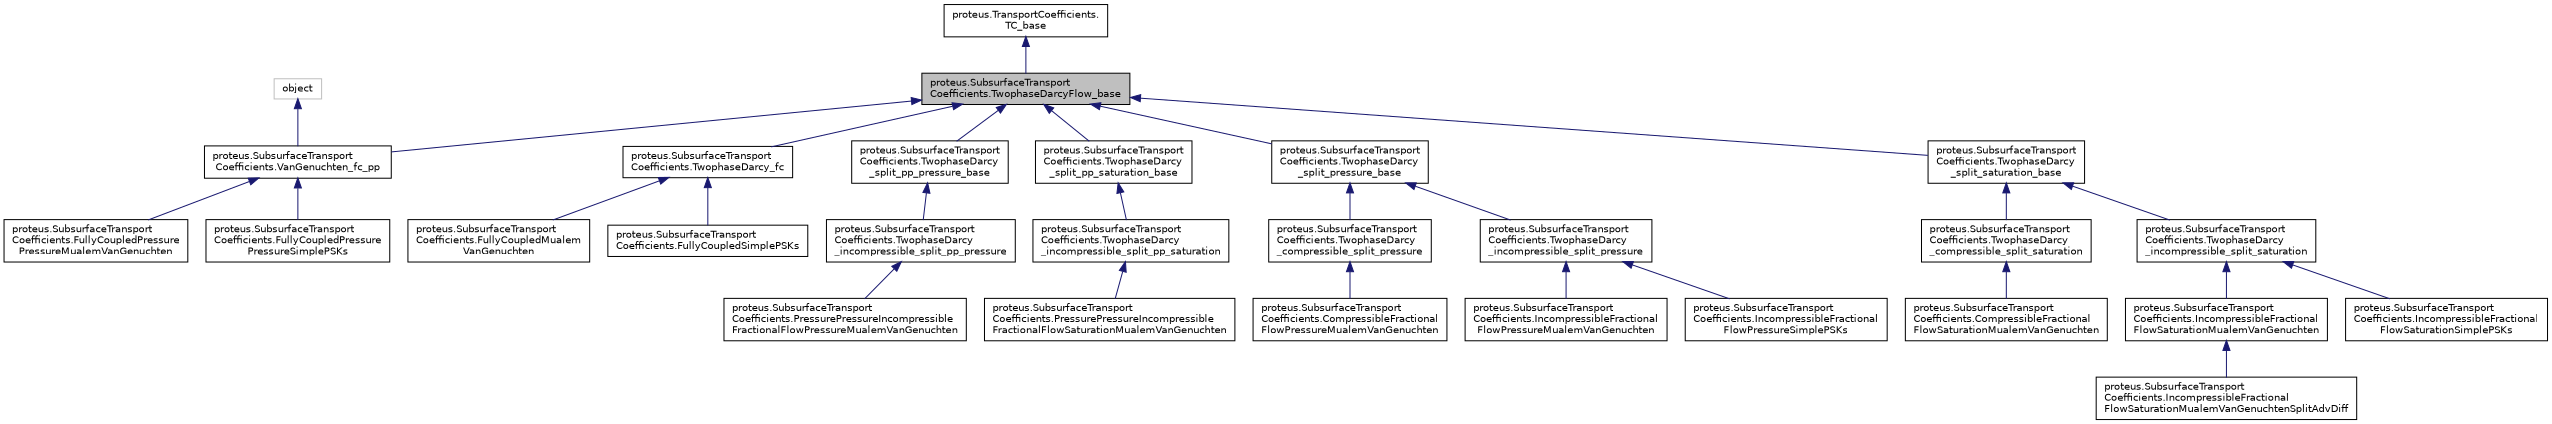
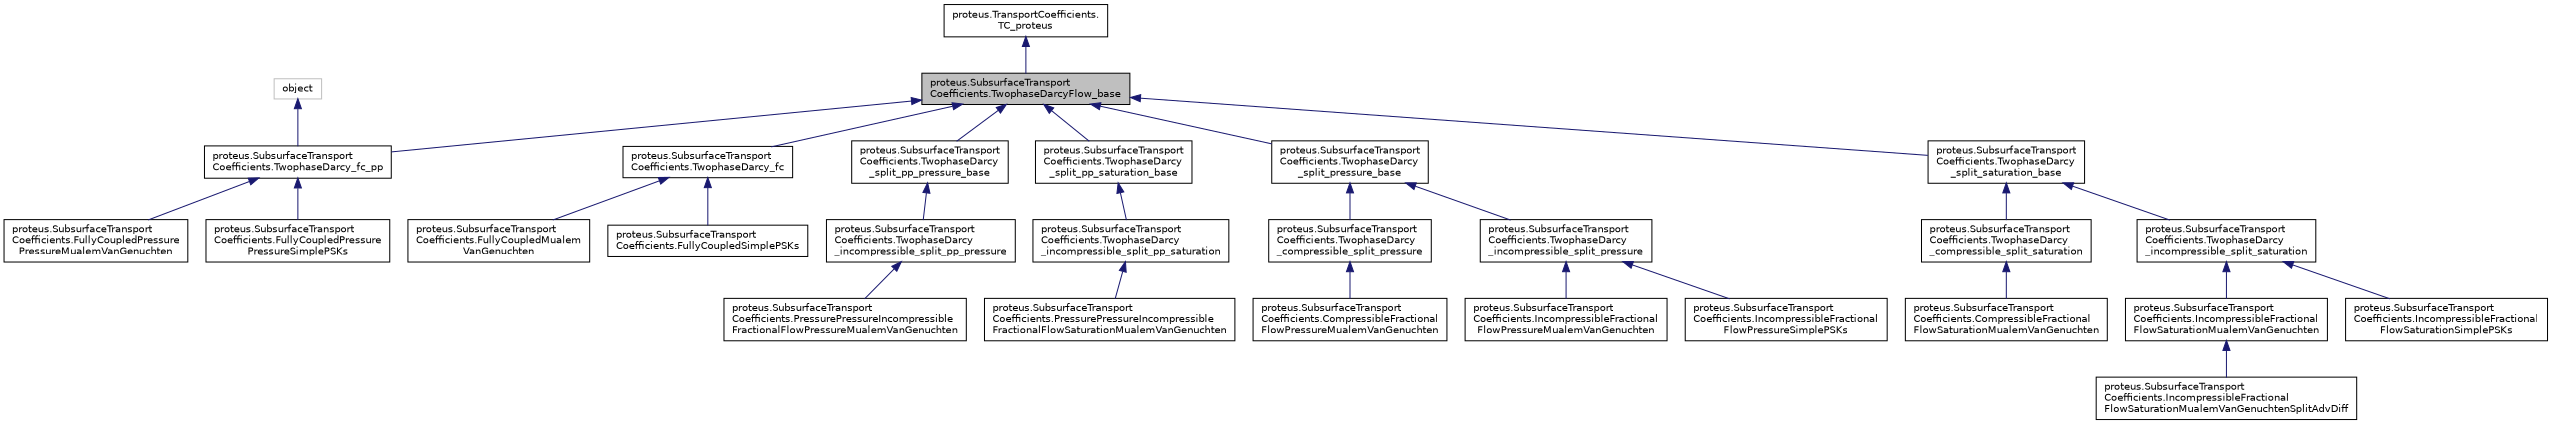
node "proteus.TransportCoefficients. TC_base": label "proteus.TransportCoefficients. TC_base" -> "proteus.TransportCoefficients. TC_proteus"
node "proteus.SubsurfaceTransport Coefficients.VanGenuchten_fc_pp": label "proteus.SubsurfaceTransport Coefficients.VanGenuchten_fc_pp" -> "proteus.SubsurfaceTransport Coefficients.TwophaseDarcy_fc_pp"
